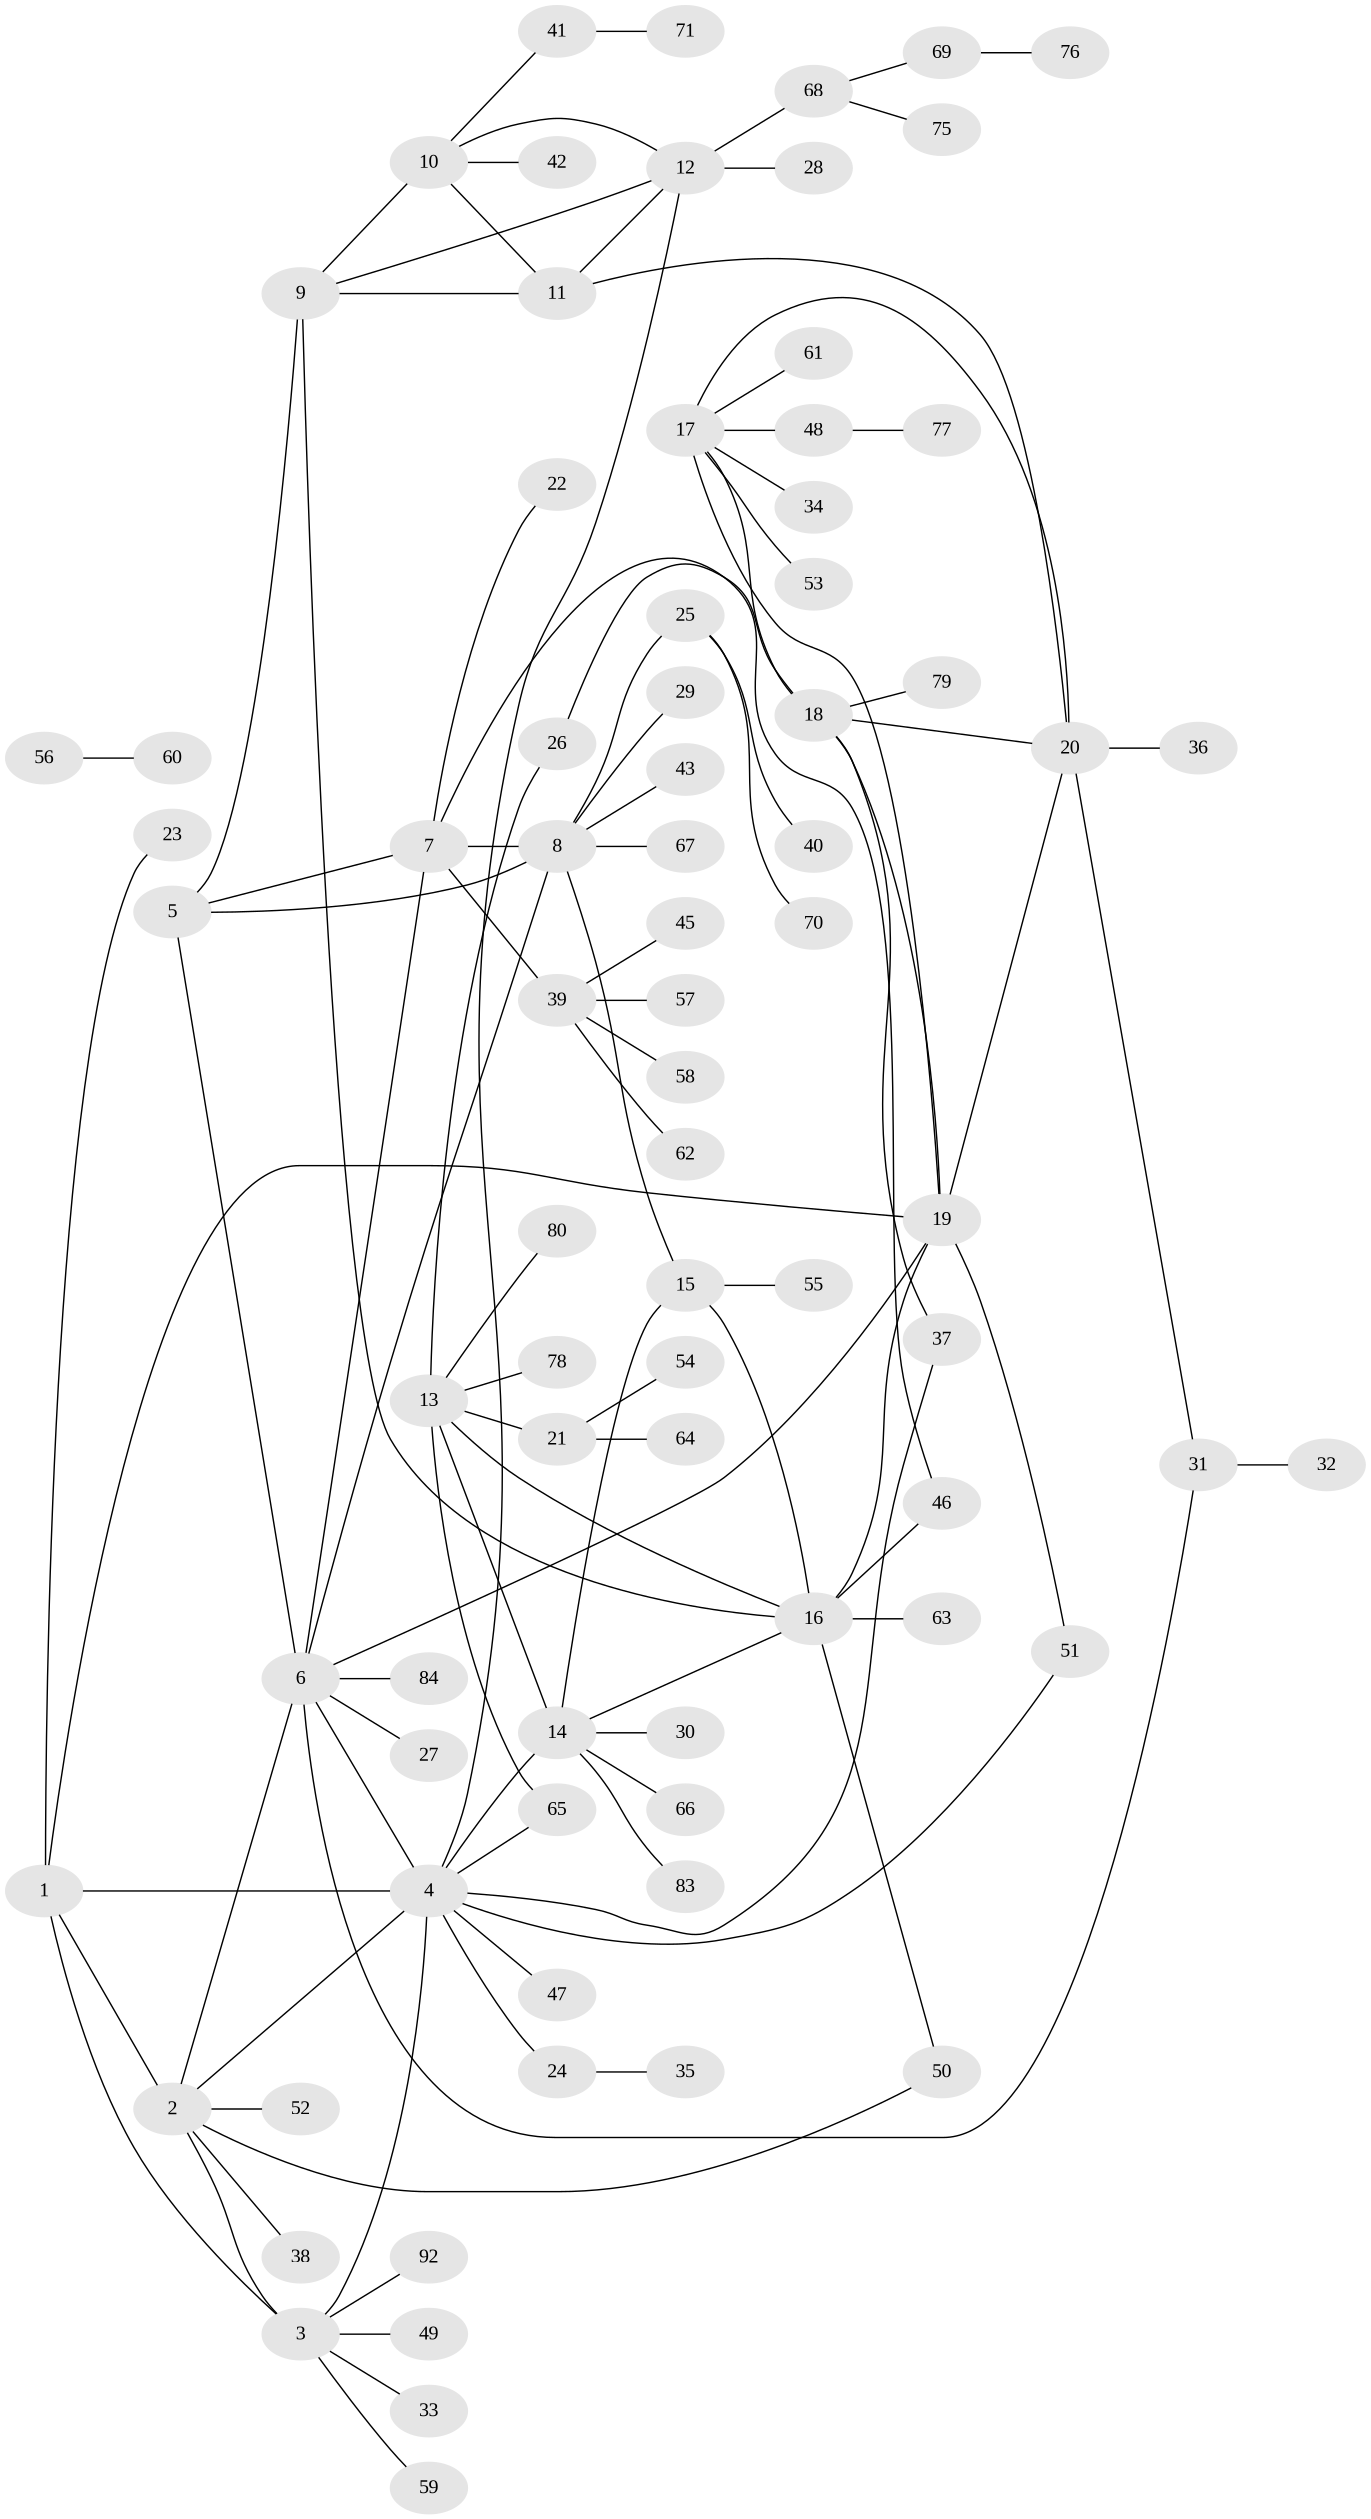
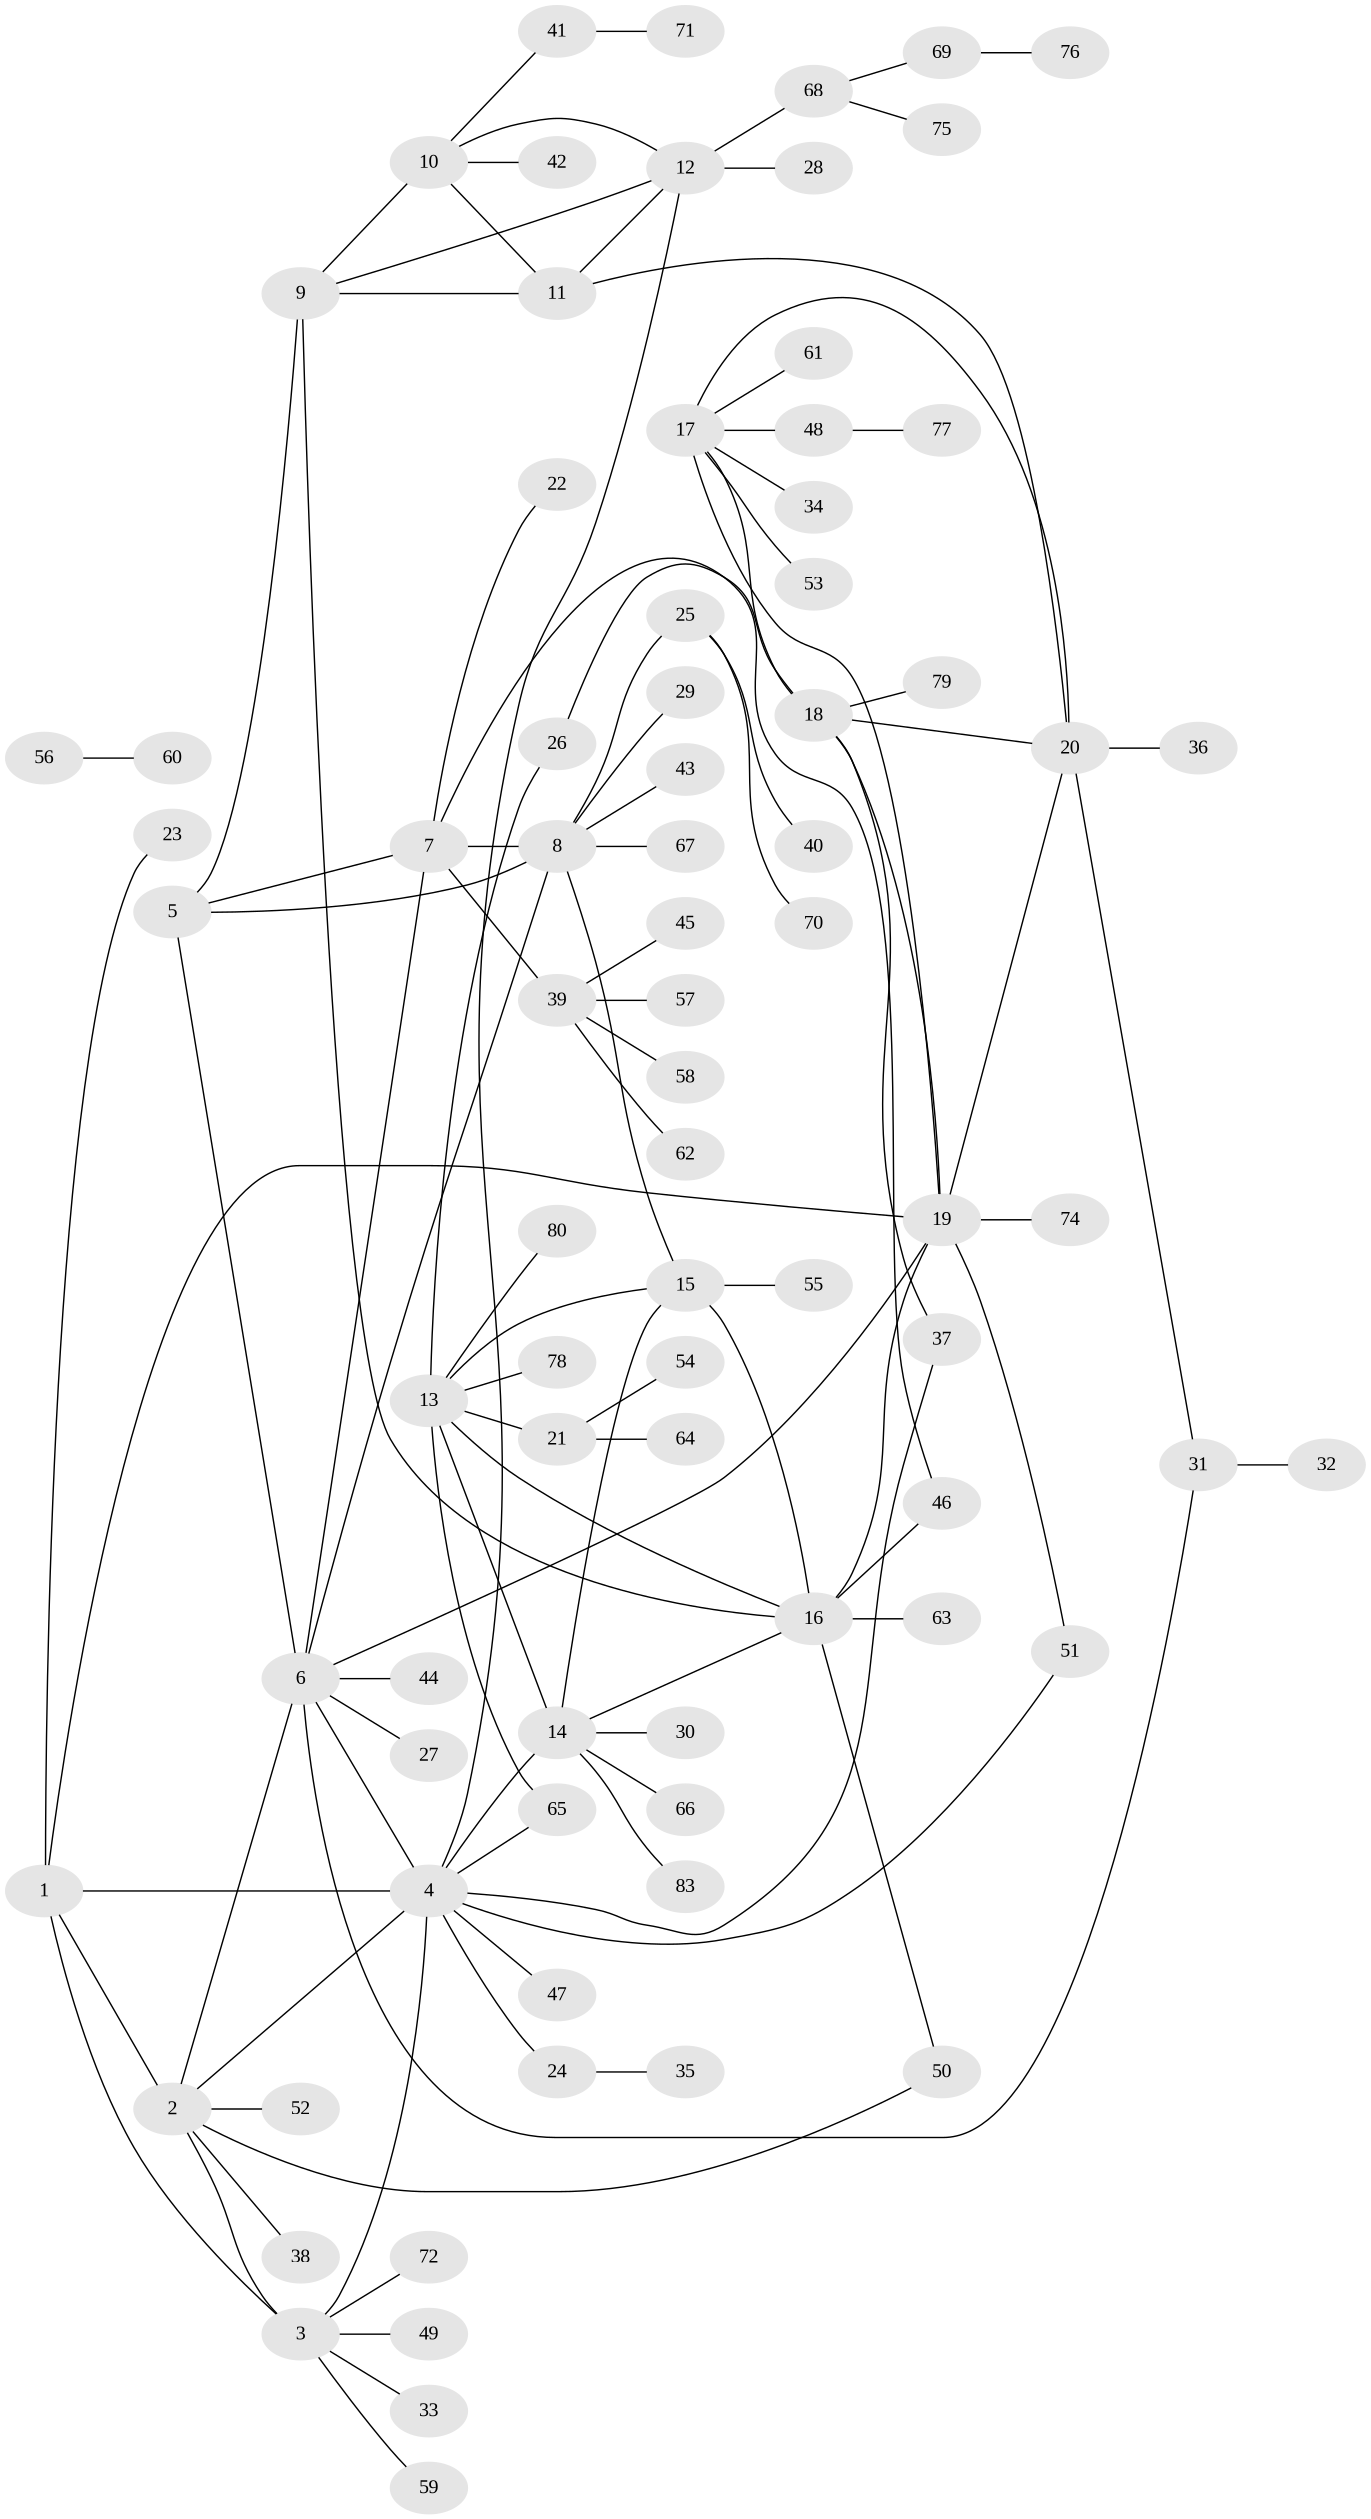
node "74": added
edge "15" -- "13": added
node "84": label "84" -> "44"
node "92": label "92" -> "72"
